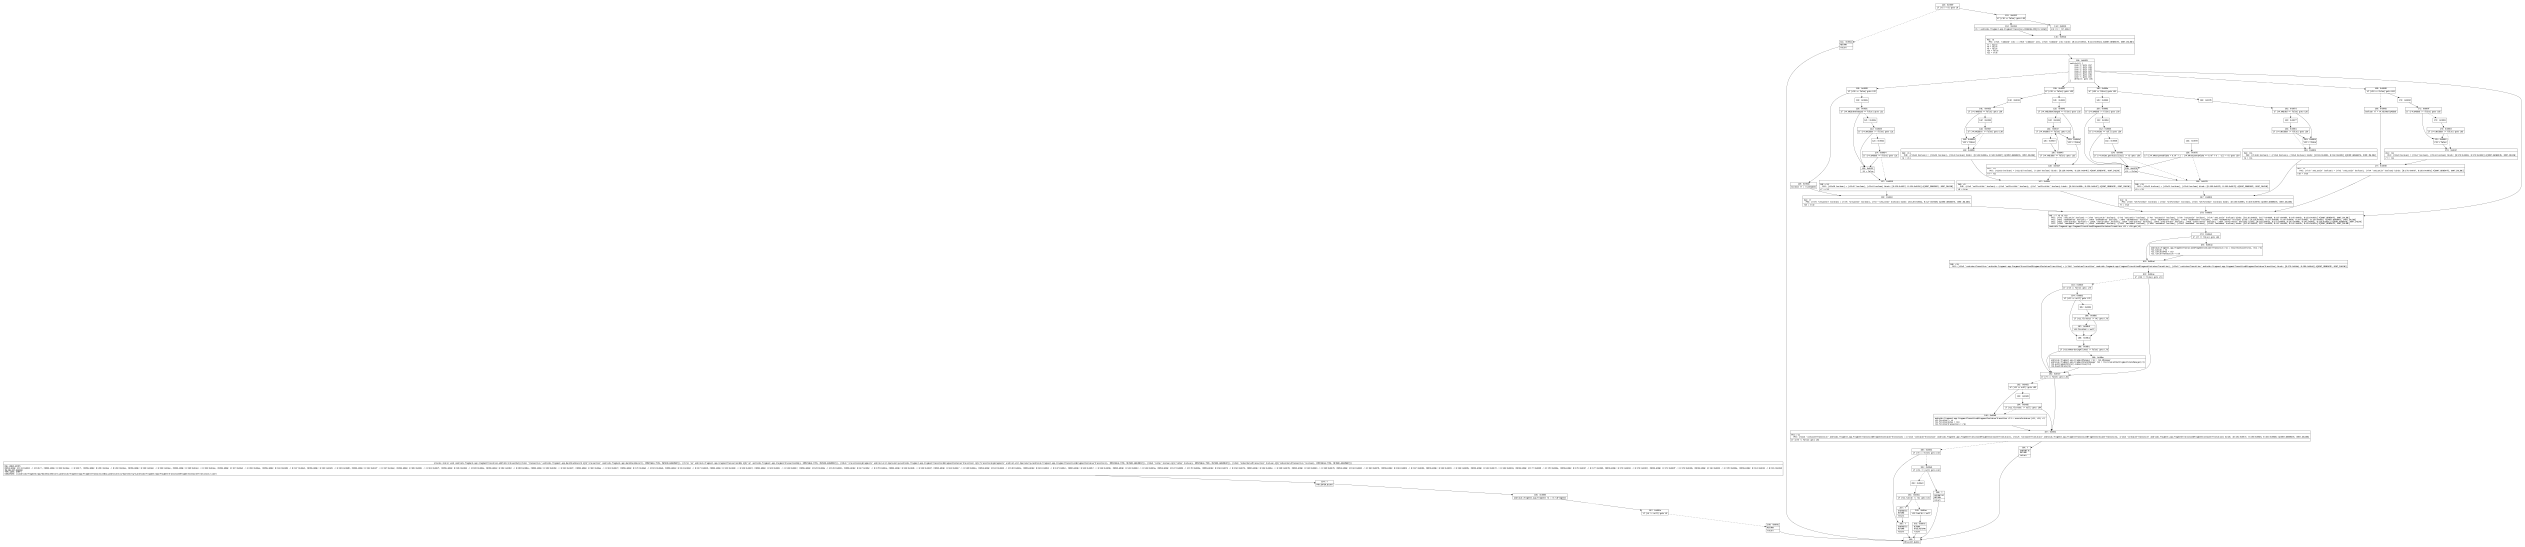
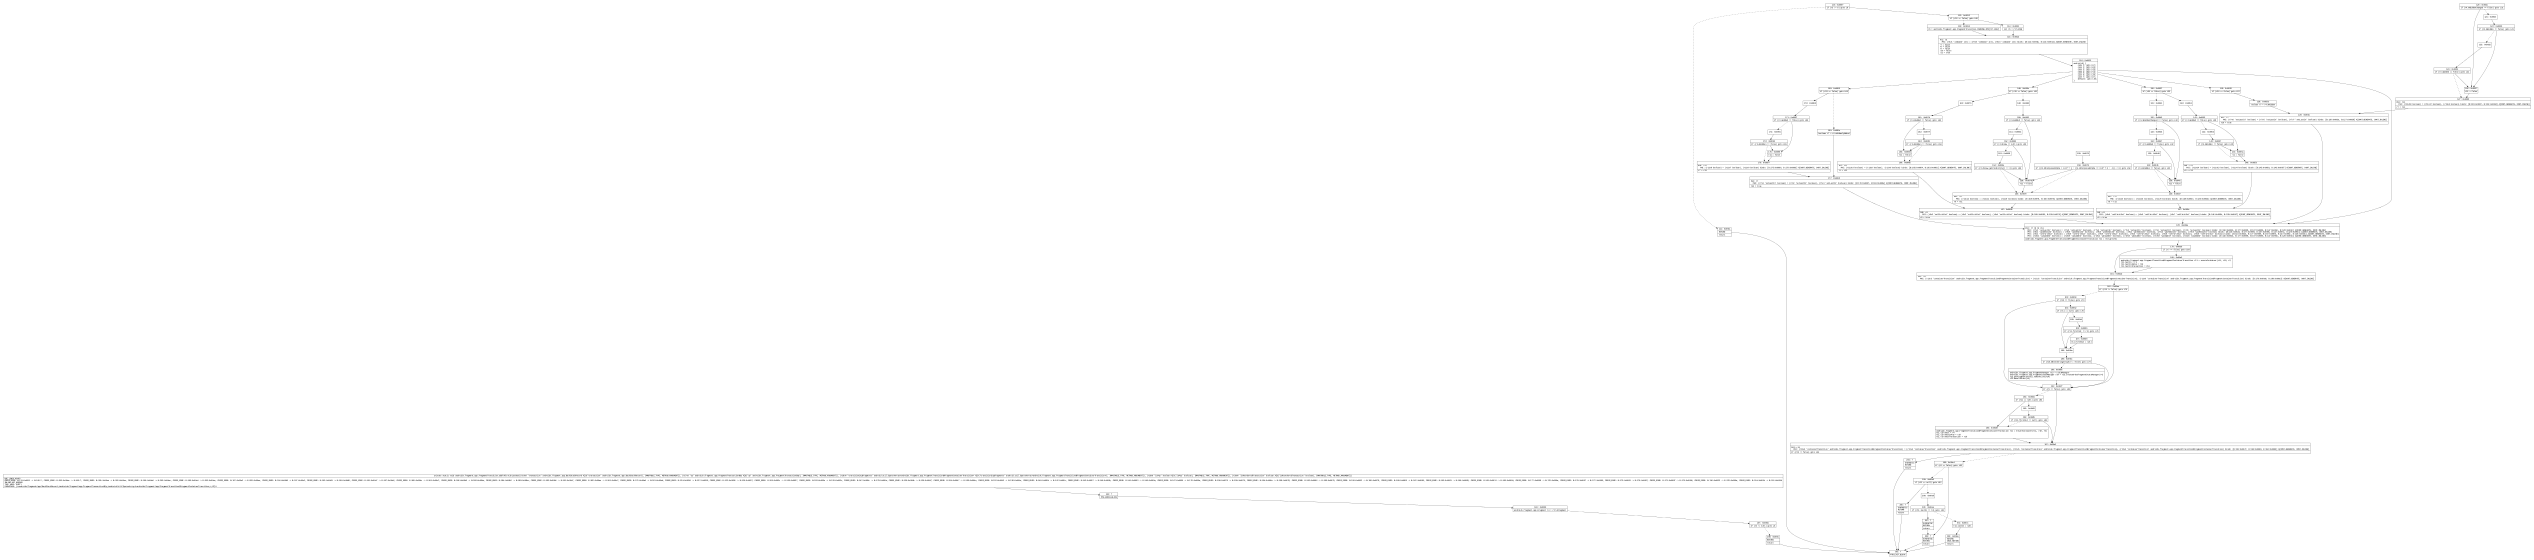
node "119: 0x002a": removed
edge "136: 0x004b" -> "134: 0x0047": now "136: 0x004b" -> "138: 0x004e"
